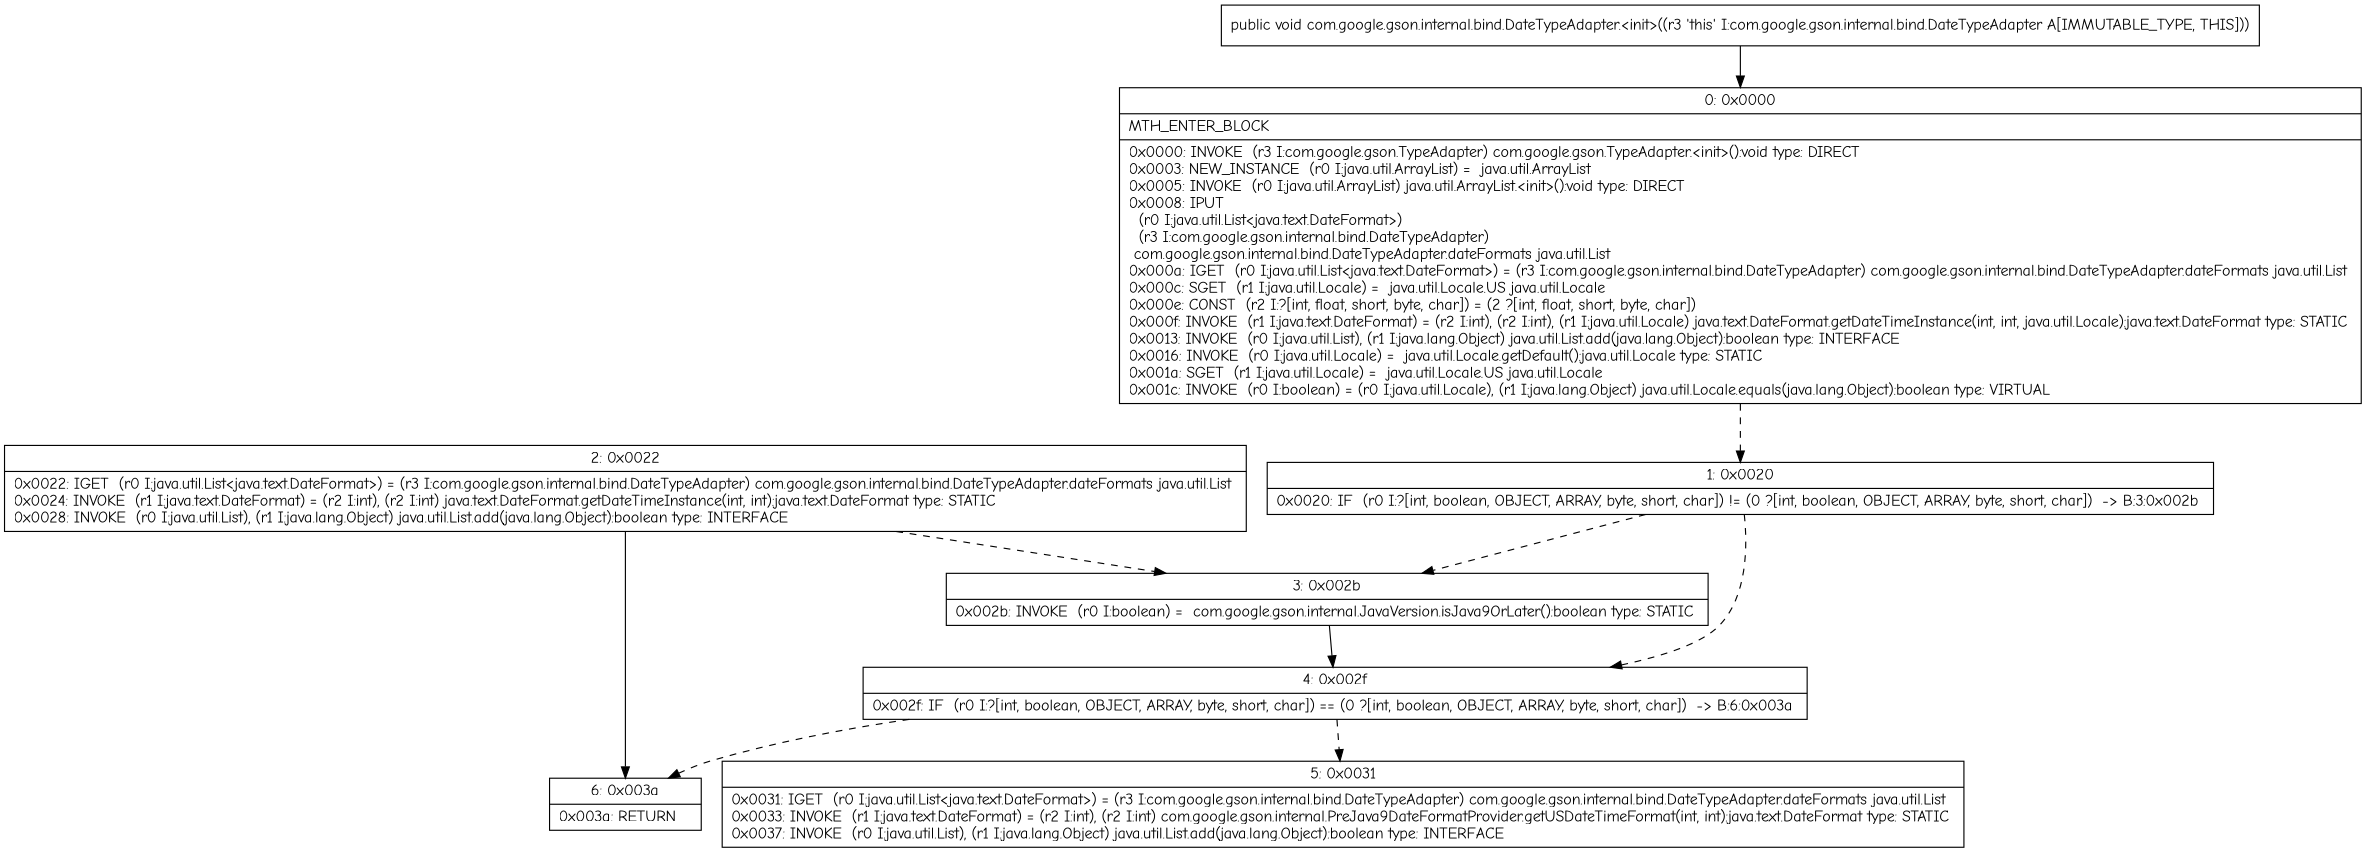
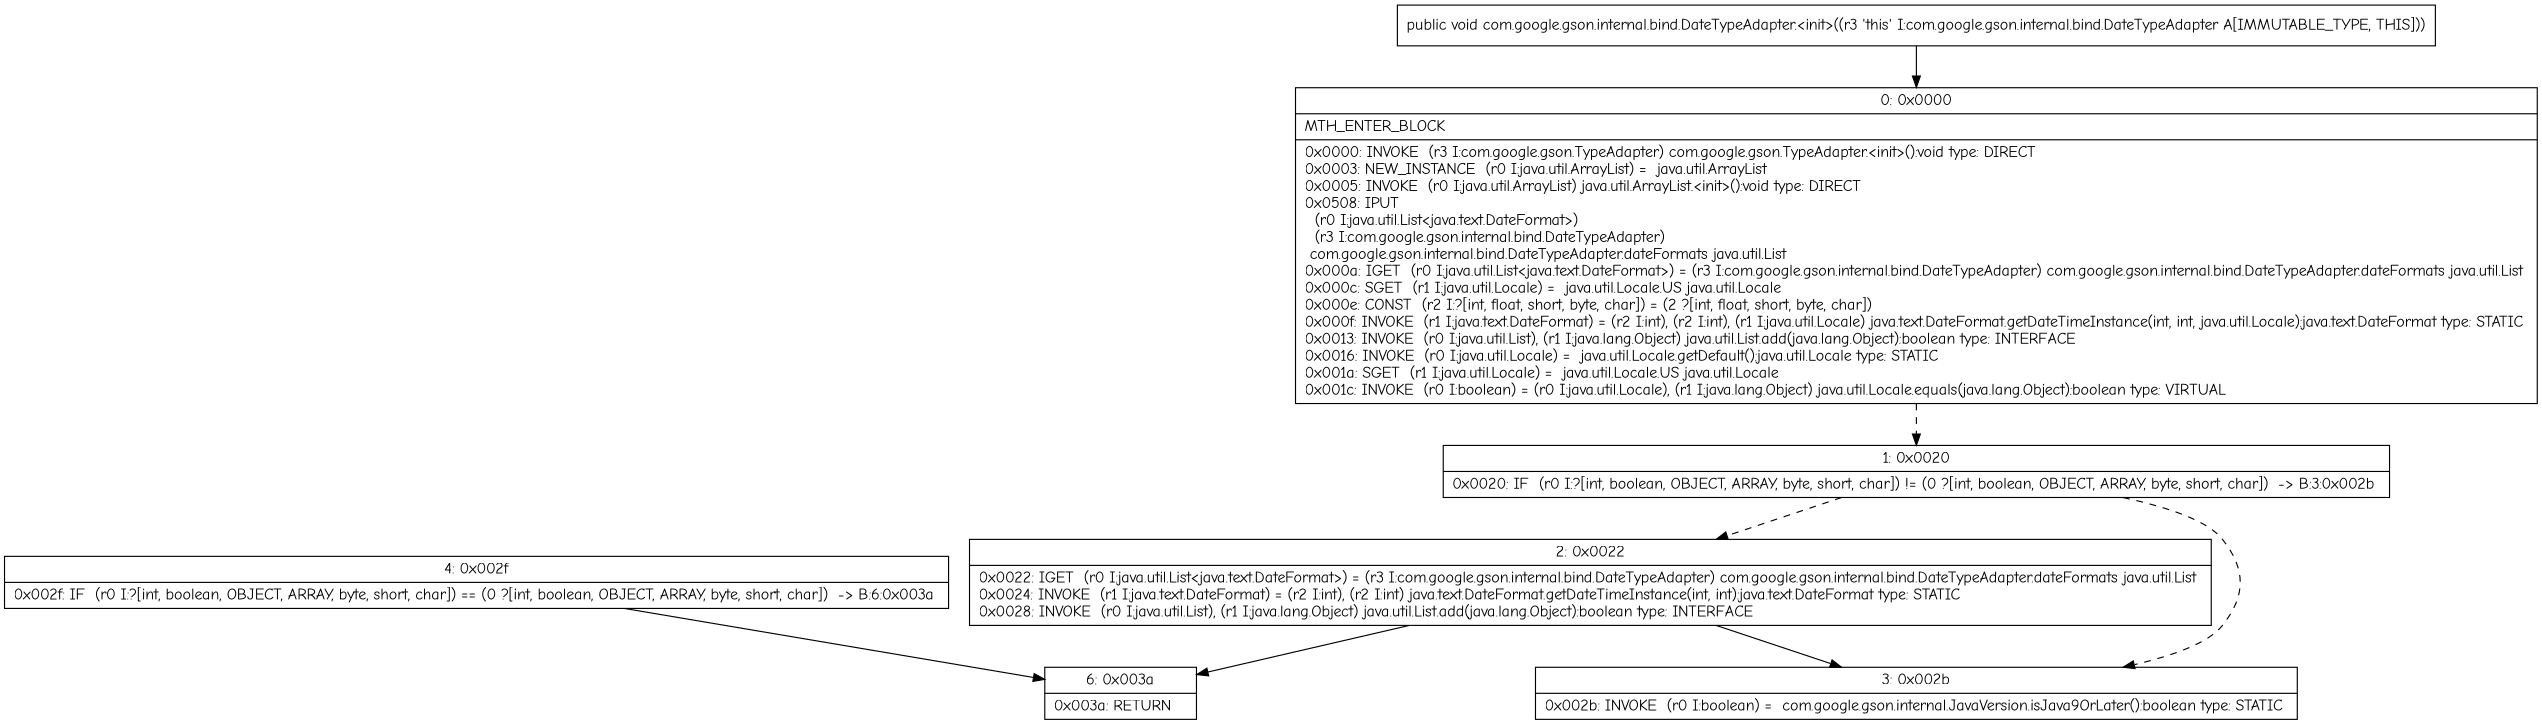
node "0: 0x0000": text "0x0008: IPUT" -> "0x0508: IPUT"
edge "2: 0x0022" -> "3: 0x002b": style dashed -> solid
edge "1: 0x0020" -> "4: 0x002f": now "1: 0x0020" -> "2: 0x0022"
edge "3: 0x002b" -> "4: 0x002f": removed
edge "4: 0x002f" -> "6: 0x003a": style dashed -> solid
node "5: 0x0031": removed
